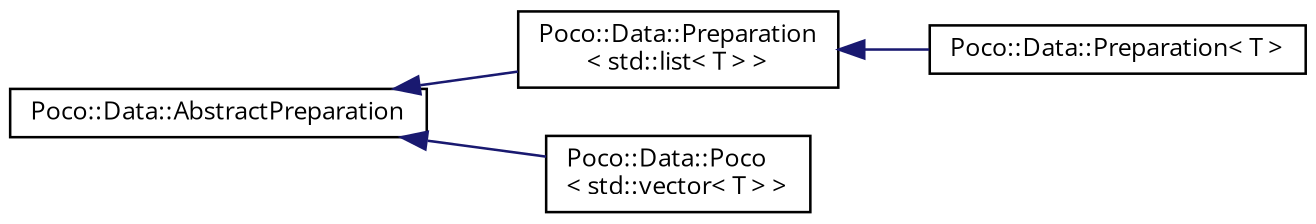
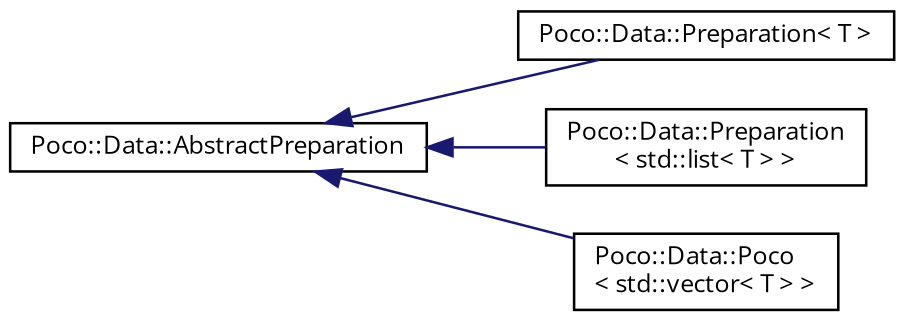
edge "Poco::Data::Preparation< T >" -> "Poco::Data::Preparation < std::list< T > >": now "Poco::Data::Preparation< T >" -> "Poco::Data::AbstractPreparation"
